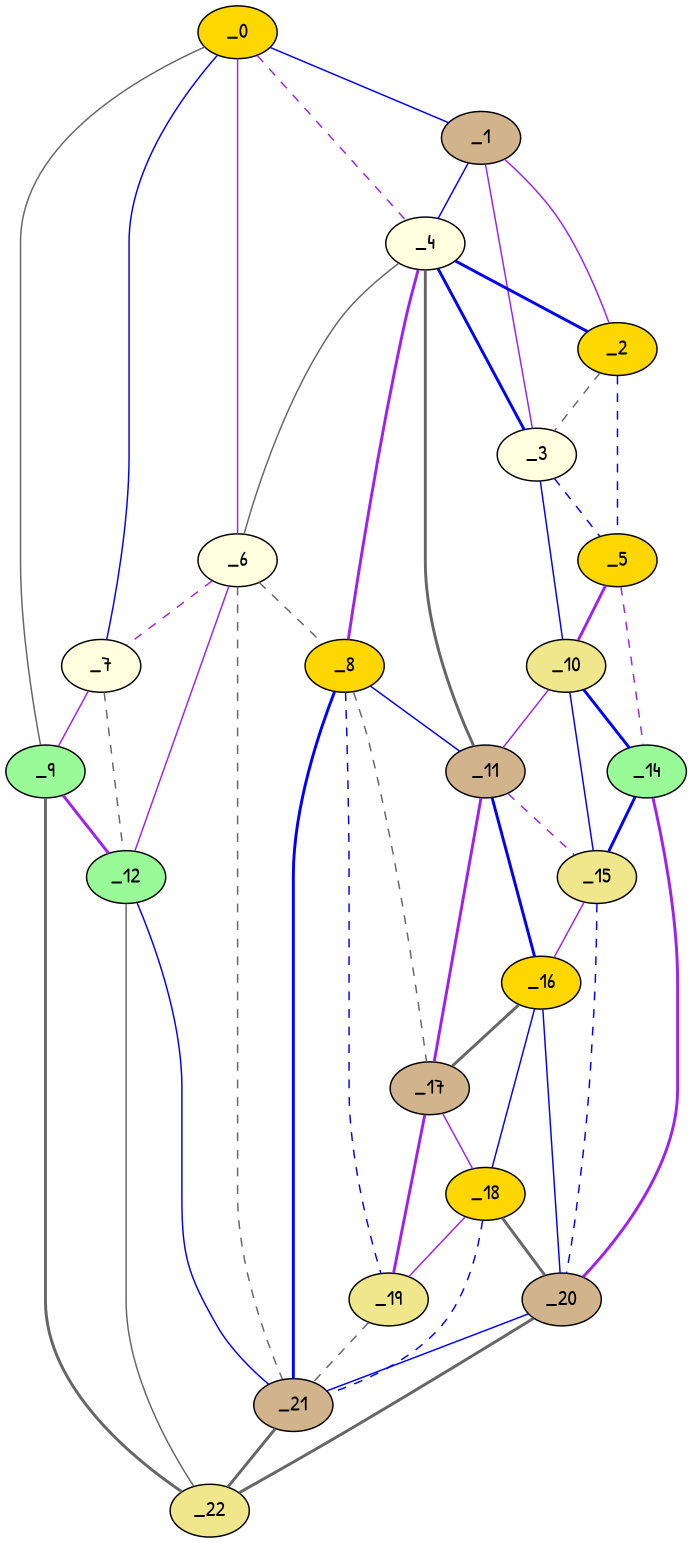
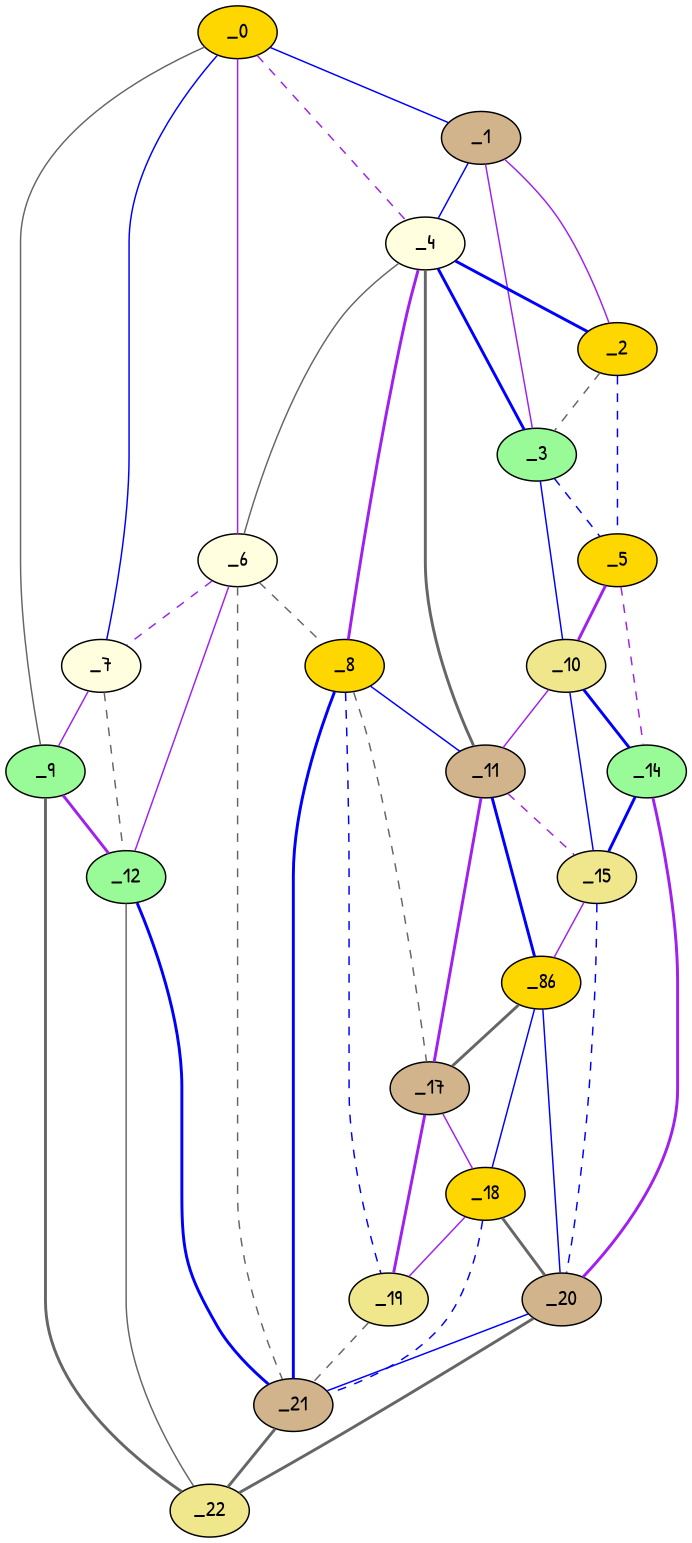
node "_3": fillcolor lightyellow -> palegreen
node "_16": label "_16" -> "_86"
edge "_12" -- "_21": style solid -> bold
